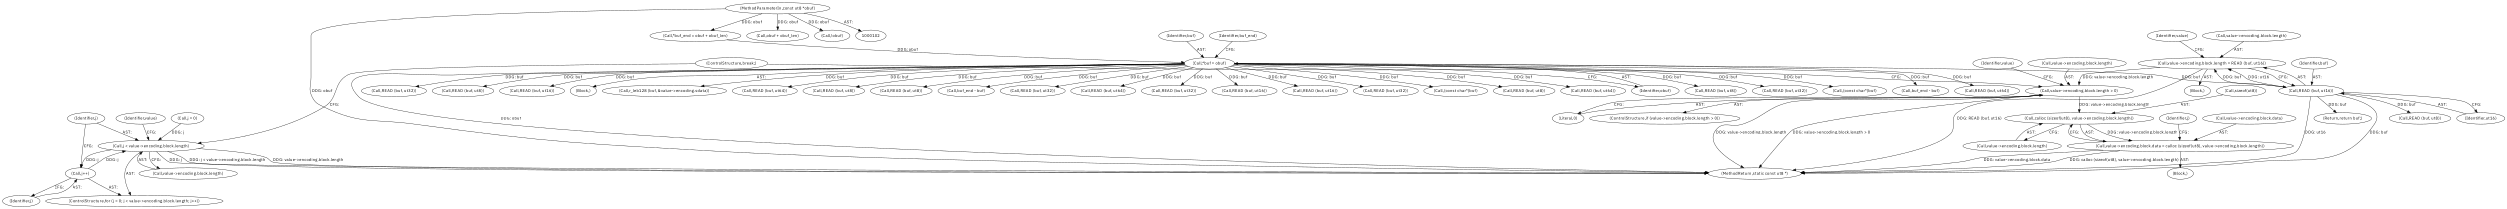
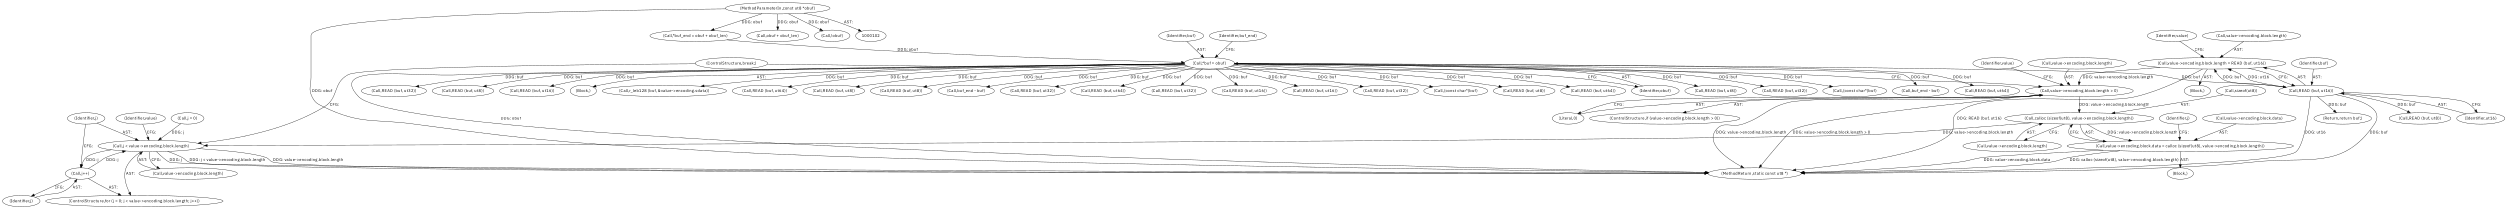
edge "(Call,calloc (sizeof(ut8), value->encoding.block.length))" -> "(Call,j < value->encoding.block.length)": added, label "DDG: value->encoding.block.length"
